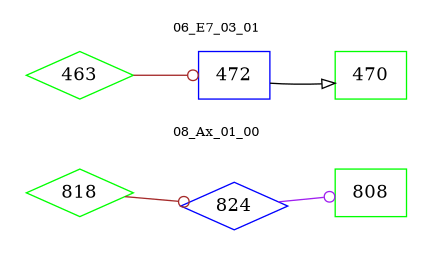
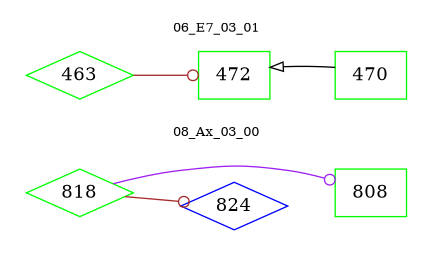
node "472": color blue -> green
edge "472" -> "470": reversed
cluster "08_Ax_01_00": label "08_Ax_01_00" -> "08_Ax_03_00"
edge "824" -> "808": now "818" -> "808"
